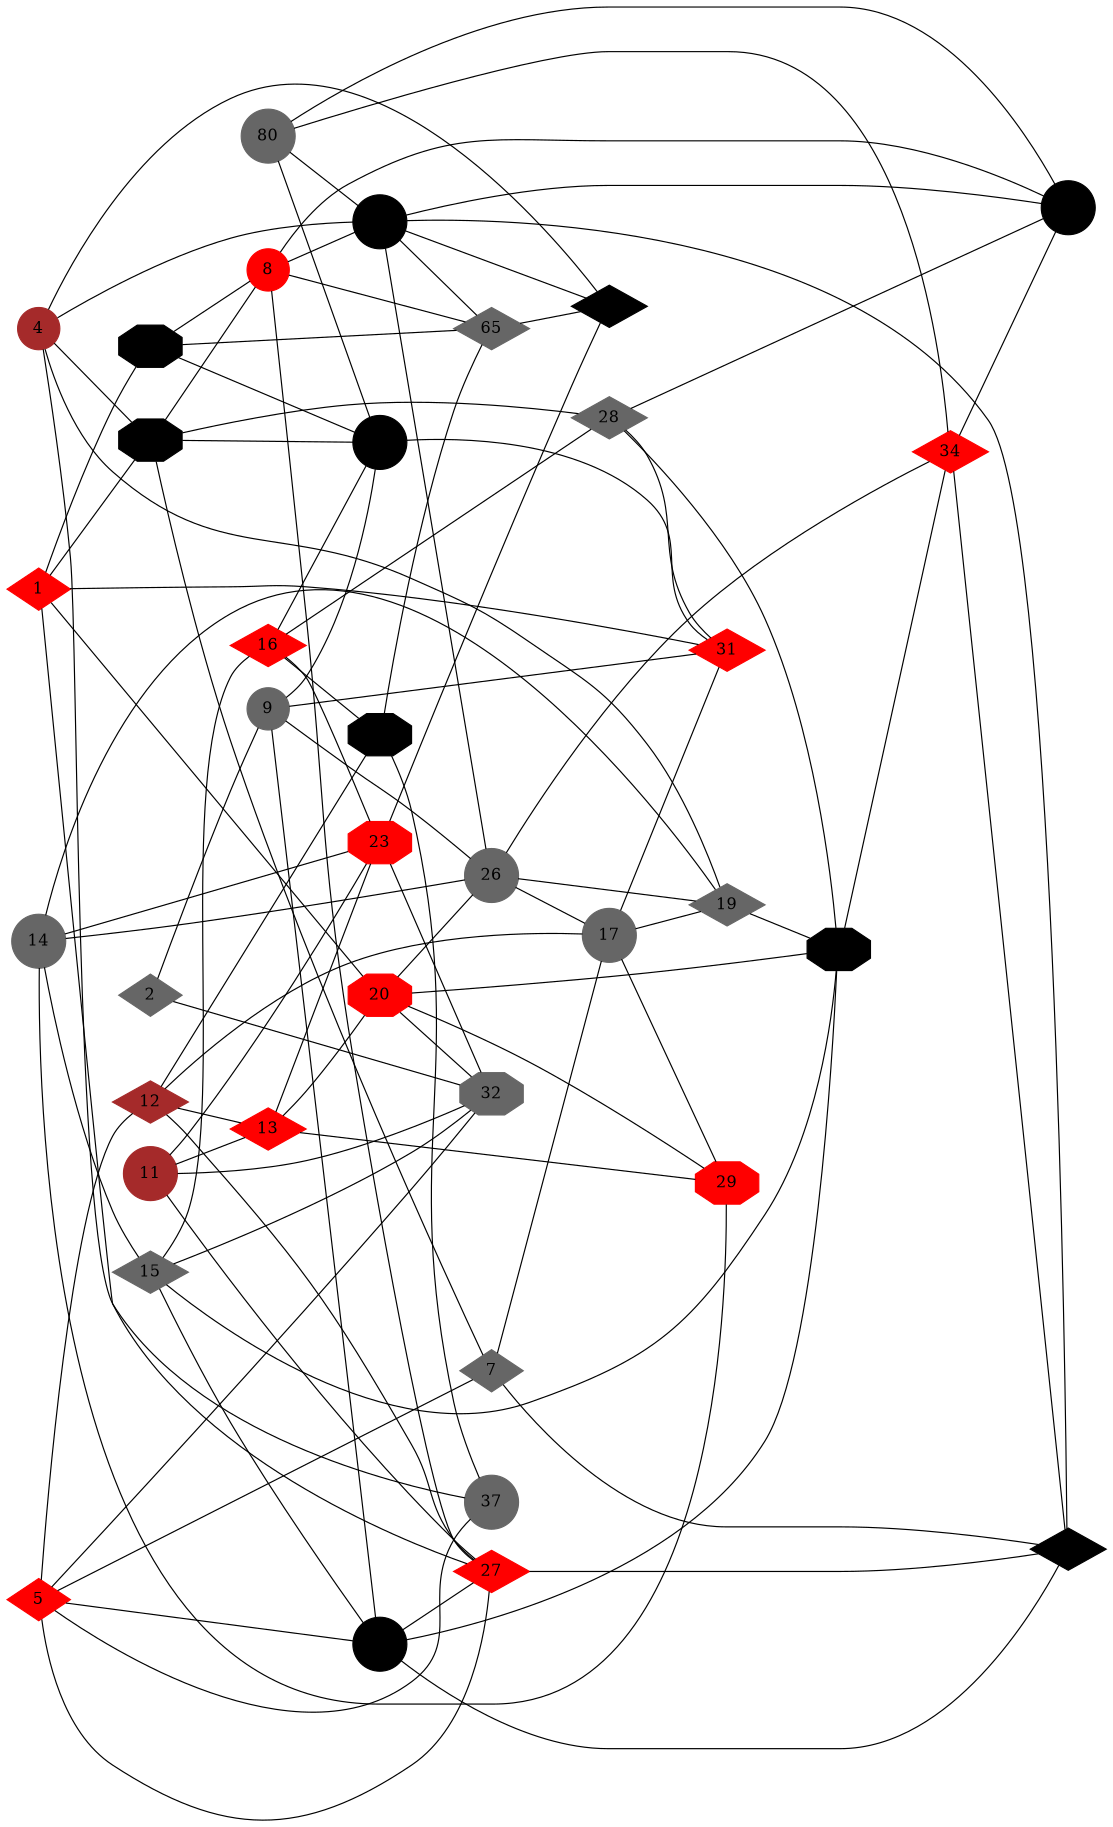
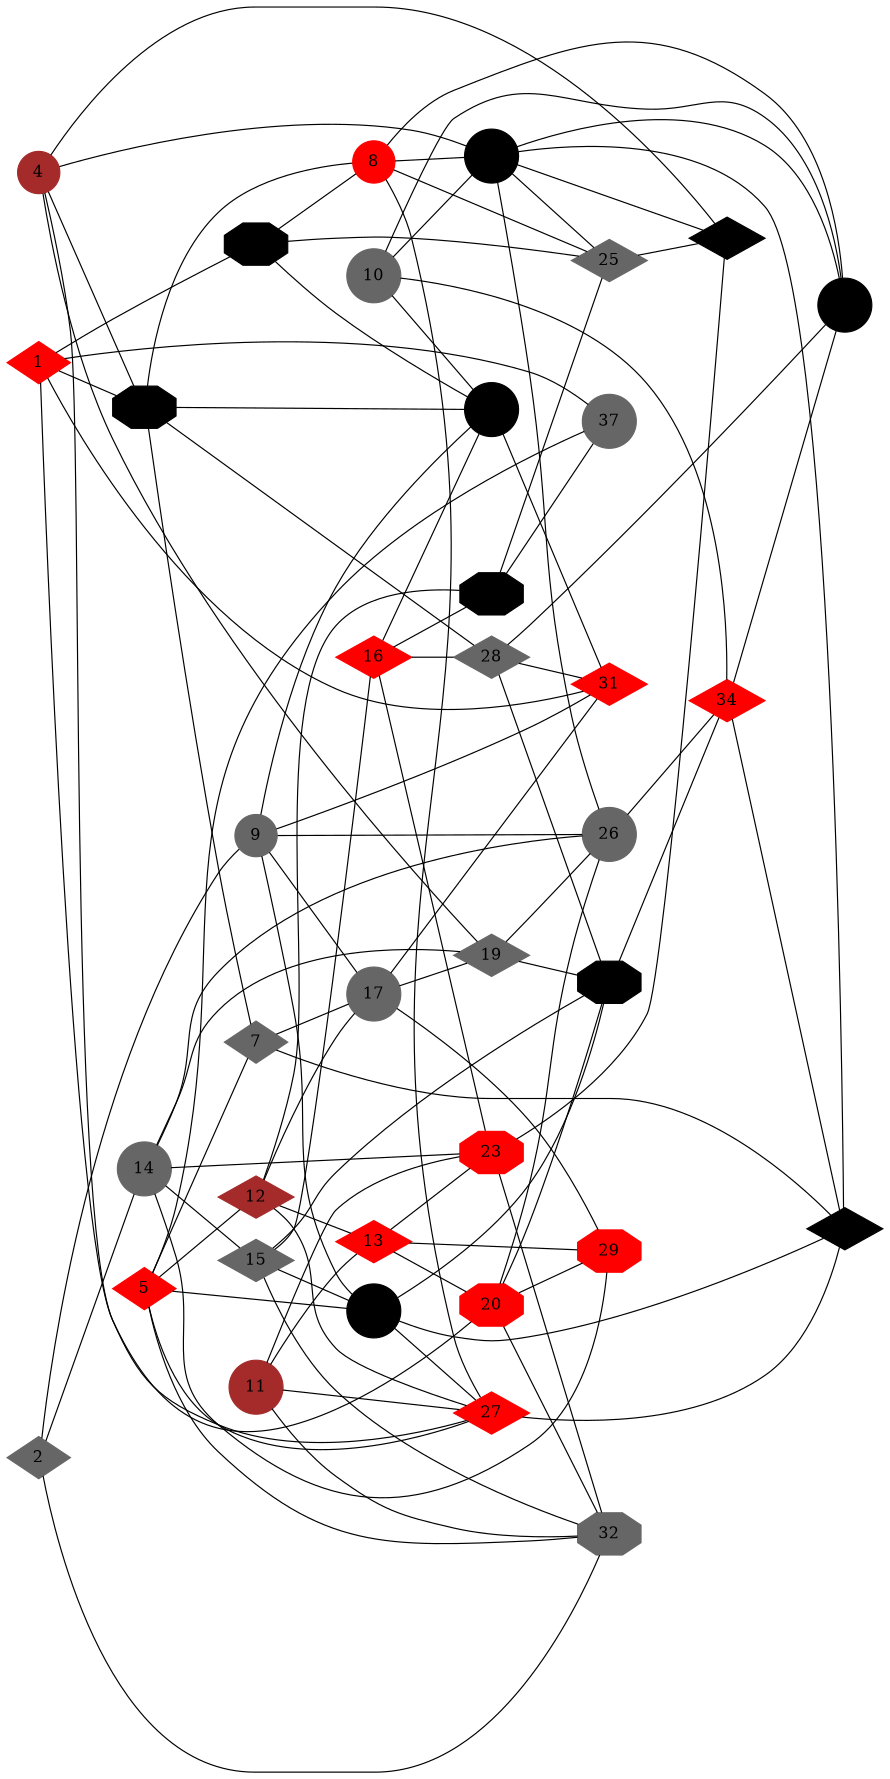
node "80": label "80" -> "10"
node "65": label "65" -> "25"
edge "26" -- "17": now "9" -- "17"
edge "14" -- "2": added
